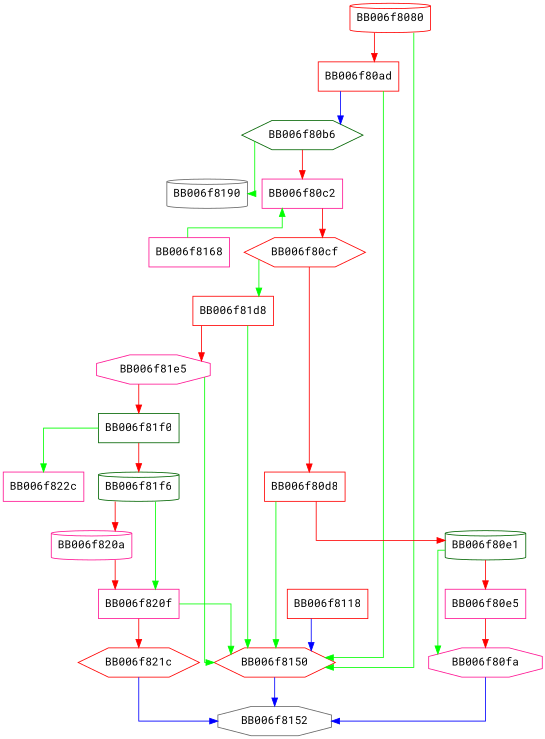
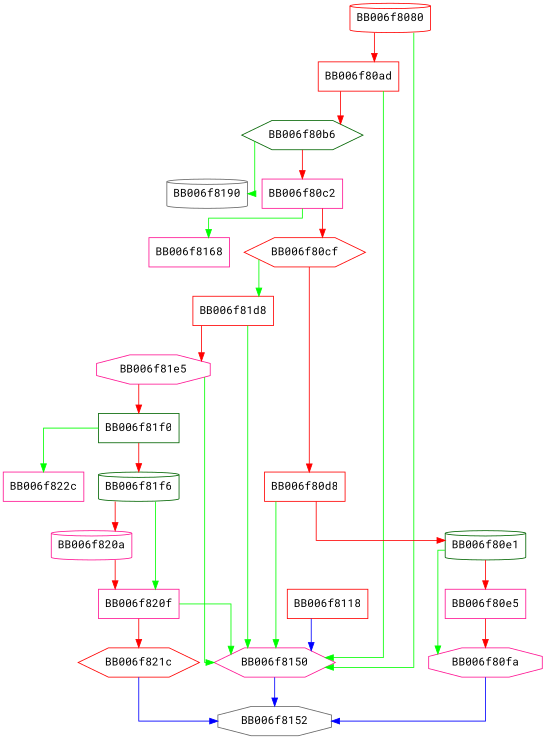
edge "BB006f80ad" -> "BB006f80b6": color blue -> red
edge "BB006f8168" -> "BB006f80c2": reversed
node "BB006f8150": color red -> deeppink
